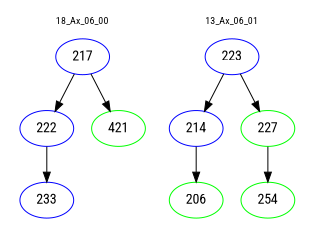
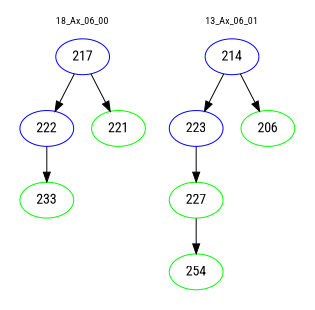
edge "223" -> "214": reversed
node "421": label "421" -> "221"
node "233": color blue -> green
